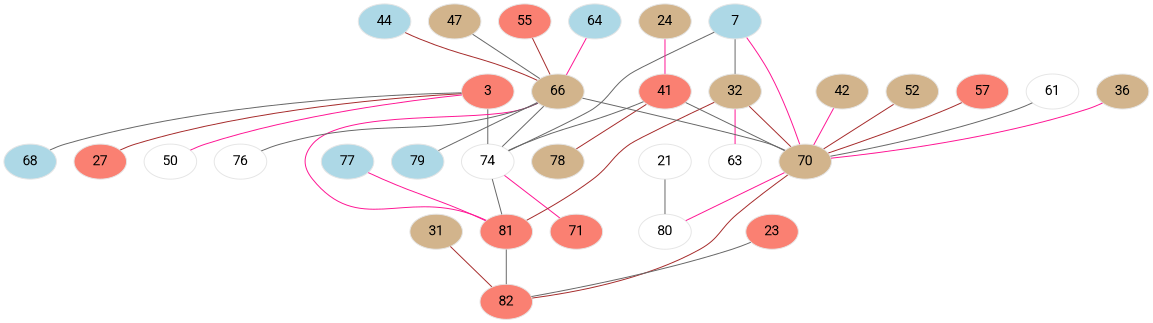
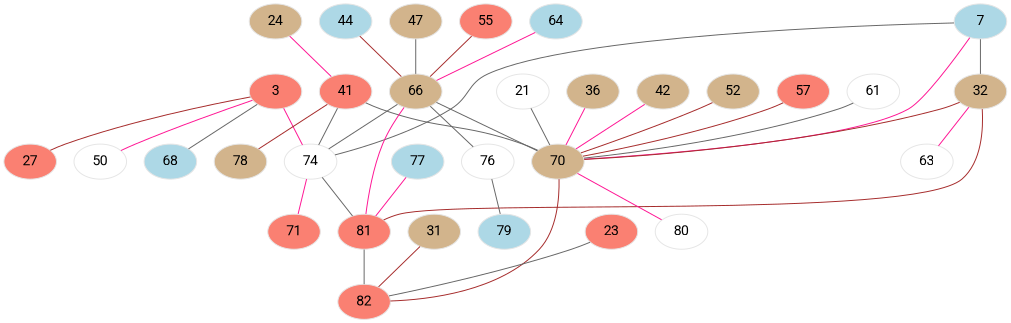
edge "66" -- "79": now "76" -- "79"
edge "3" -- "74": color gray40 -> deeppink
edge "21" -- "80": now "21" -- "70"
